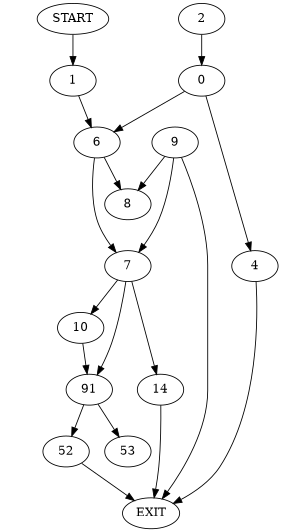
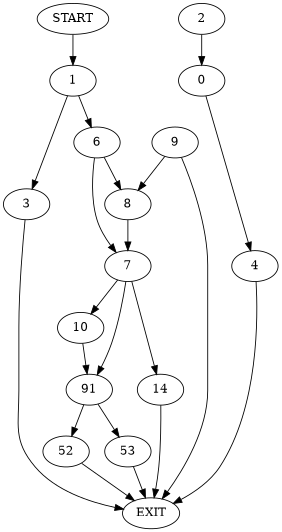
edge "0" -> "6": removed
node "3": added
edge "9" -> "7": now "8" -> "7"
edge "53" -> "EXIT": added
